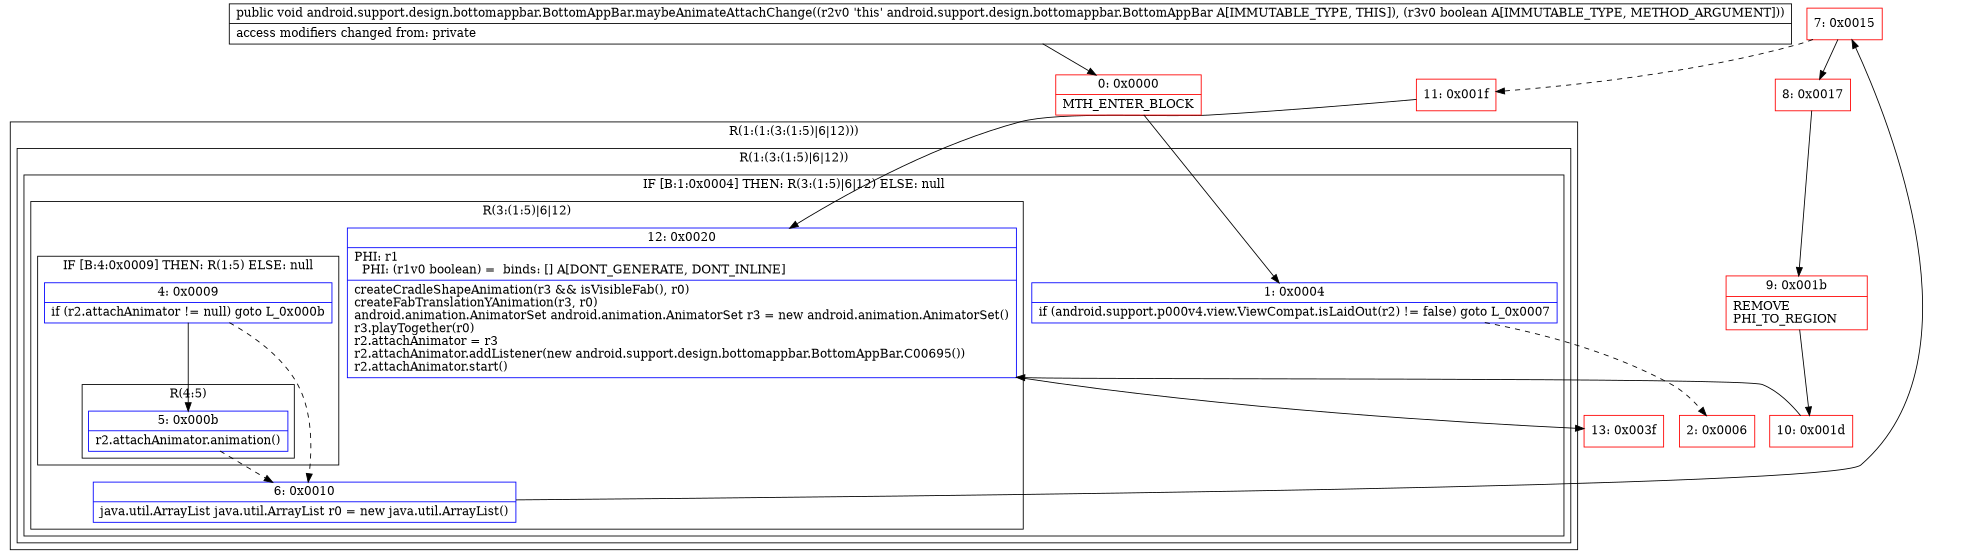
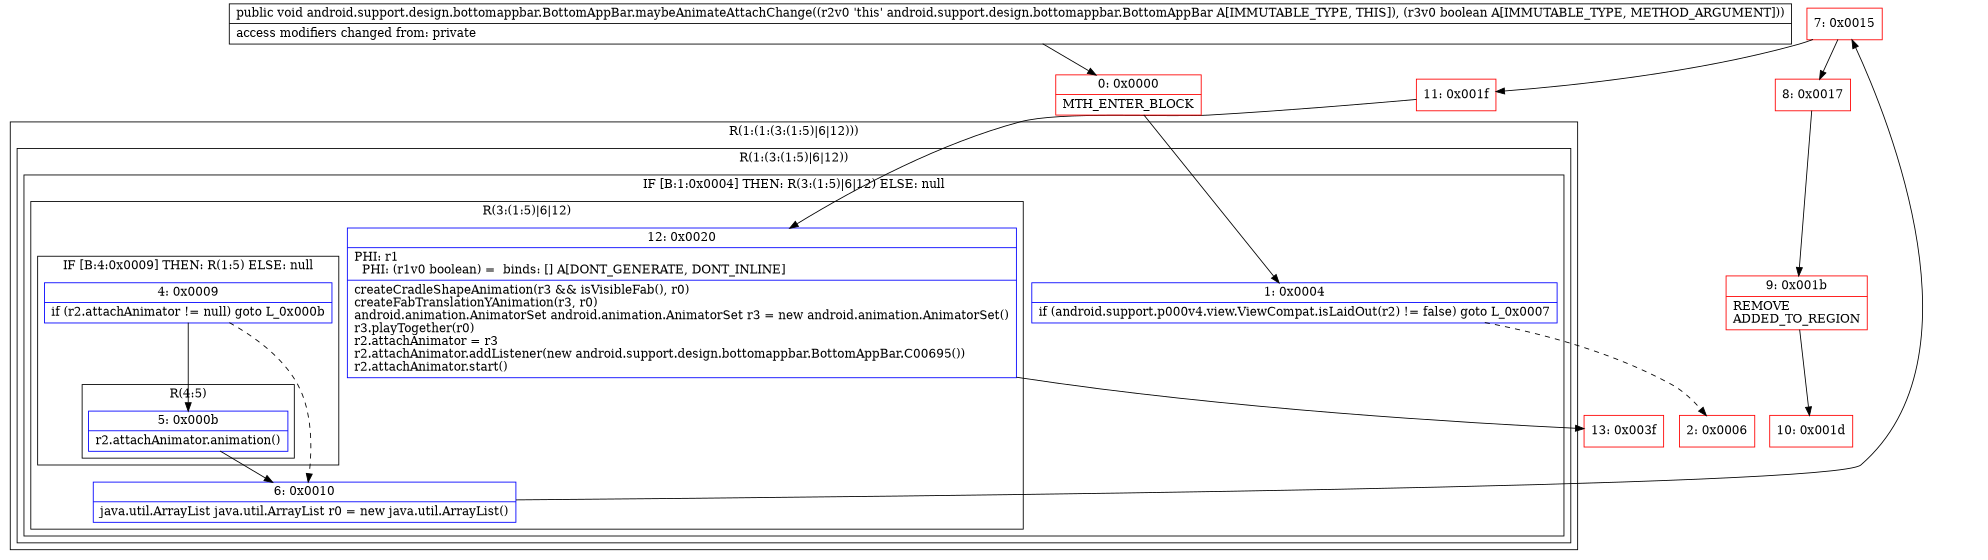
edge "7: 0x0015" -> "11: 0x001f": style dashed -> solid
node "9: 0x001b": text "PHI_TO_REGION" -> "ADDED_TO_REGION"
edge "10: 0x001d" -> "12: 0x0020": removed
edge "5: 0x000b" -> "6: 0x0010": style dashed -> solid
